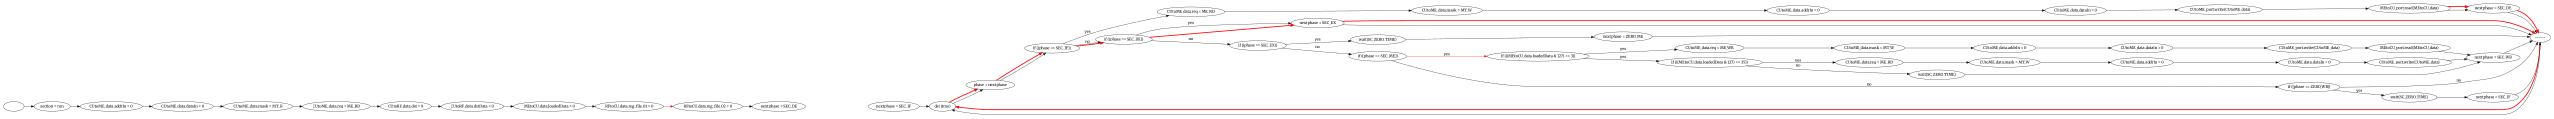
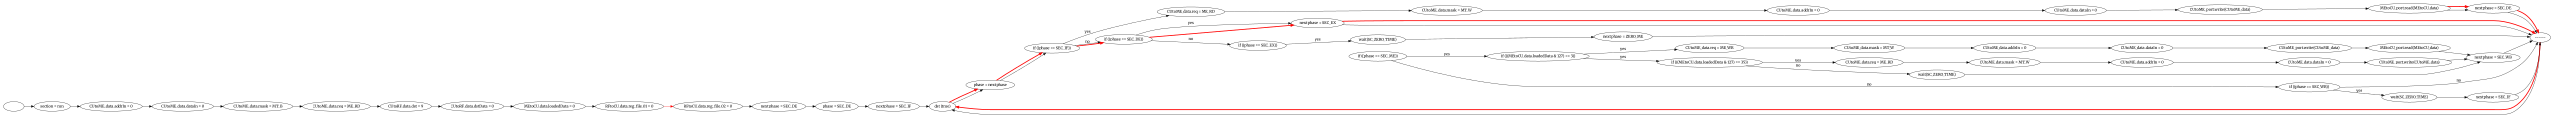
edge "if ((phase == SEC_EX))" -> "if ((phase == SEC_ME))": removed, label "no"
edge "if ((phase == SEC_ME))" -> "if (((MEtoCU_data.loadedData & 127) == 3))": color red -> black
node "if ((phase == ZERO_WB))": label "if ((phase == ZERO_WB))" -> "if ((phase == SEC_WB))"
node "phase = SEC_DE": added
